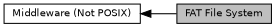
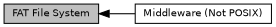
edge "FAT File System" -> "Middleware (Not POSIX)": reversed
